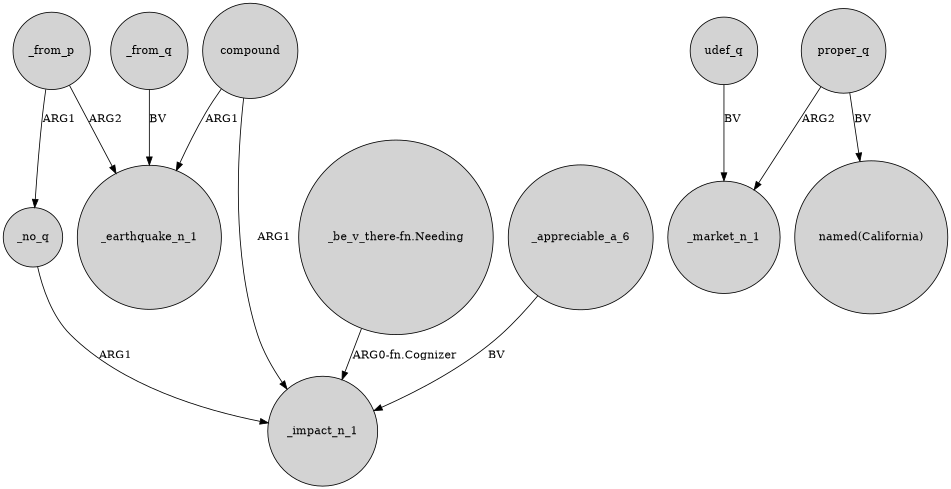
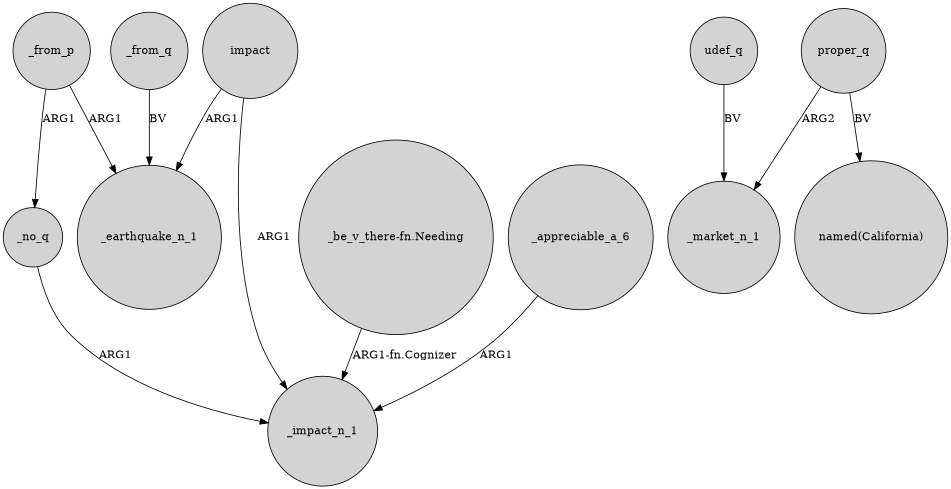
node "compound": label "compound" -> "impact"
edge "_from_p" -> "_earthquake_n_1": label "ARG2" -> "ARG1"
edge "_be_v_there-fn.Needing" -> "_impact_n_1": label "ARG0-fn.Cognizer" -> "ARG1-fn.Cognizer"
edge "_appreciable_a_6" -> "_impact_n_1": label "BV" -> "ARG1"
